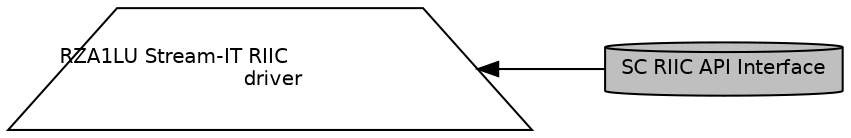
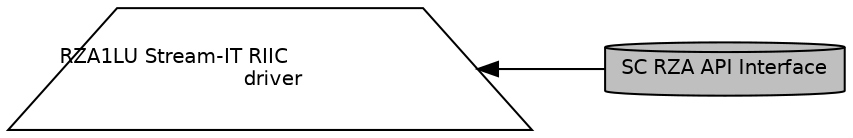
node "SC RIIC API Interface": label "SC RIIC API Interface" -> "SC RZA API Interface"
